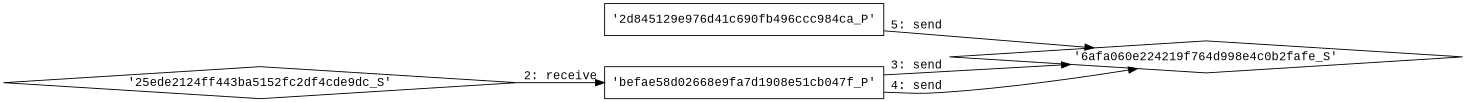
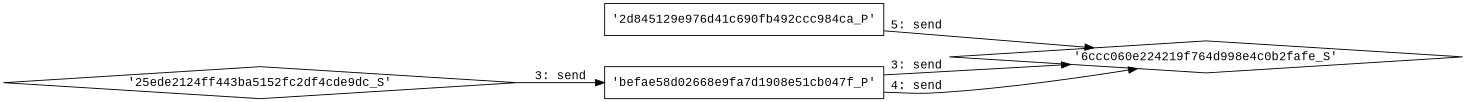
node "'2d845129e976d41c690fb496ccc984ca_P'": label "'2d845129e976d41c690fb496ccc984ca_P'" -> "'2d845129e976d41c690fb492ccc984ca_P'"
node "'6afa060e224219f764d998e4c0b2fafe_S'": label "'6afa060e224219f764d998e4c0b2fafe_S'" -> "'6ccc060e224219f764d998e4c0b2fafe_S'"
edge "'25ede2124ff443ba5152fc2df4cde9dc_S'" -> "'befae58d02668e9fa7d1908e51cb047f_P'": label "2: receive" -> "3: send"
